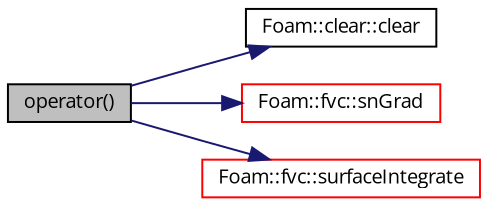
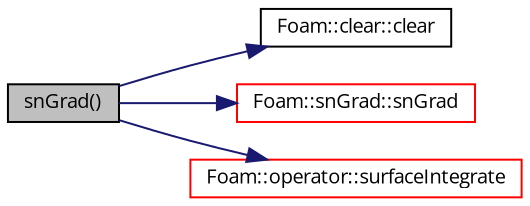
node "operator()": label "operator()" -> "snGrad()"
node "Foam::fvc::snGrad": label "Foam::fvc::snGrad" -> "Foam::snGrad::snGrad"
node "Foam::fvc::surfaceIntegrate": label "Foam::fvc::surfaceIntegrate" -> "Foam::operator::surfaceIntegrate"
